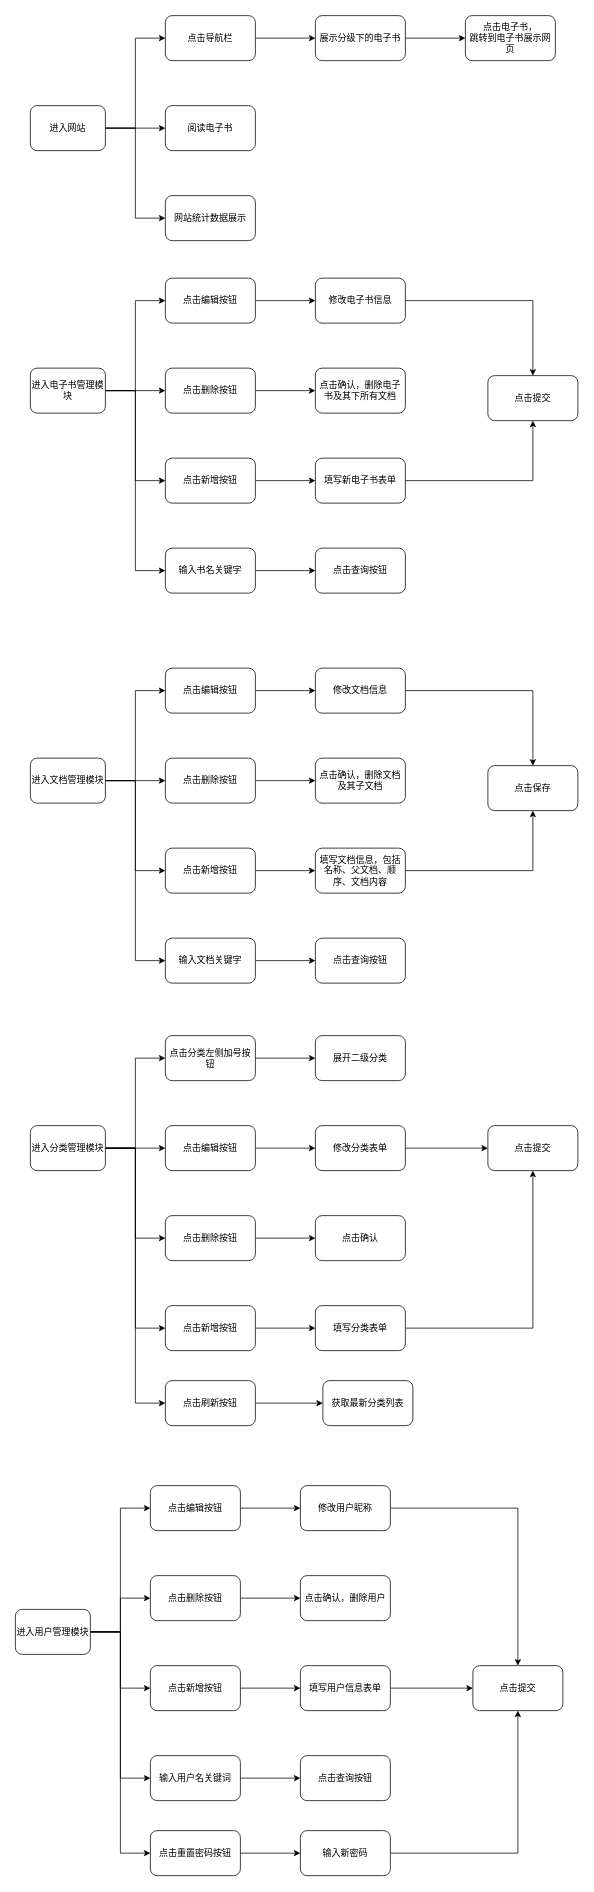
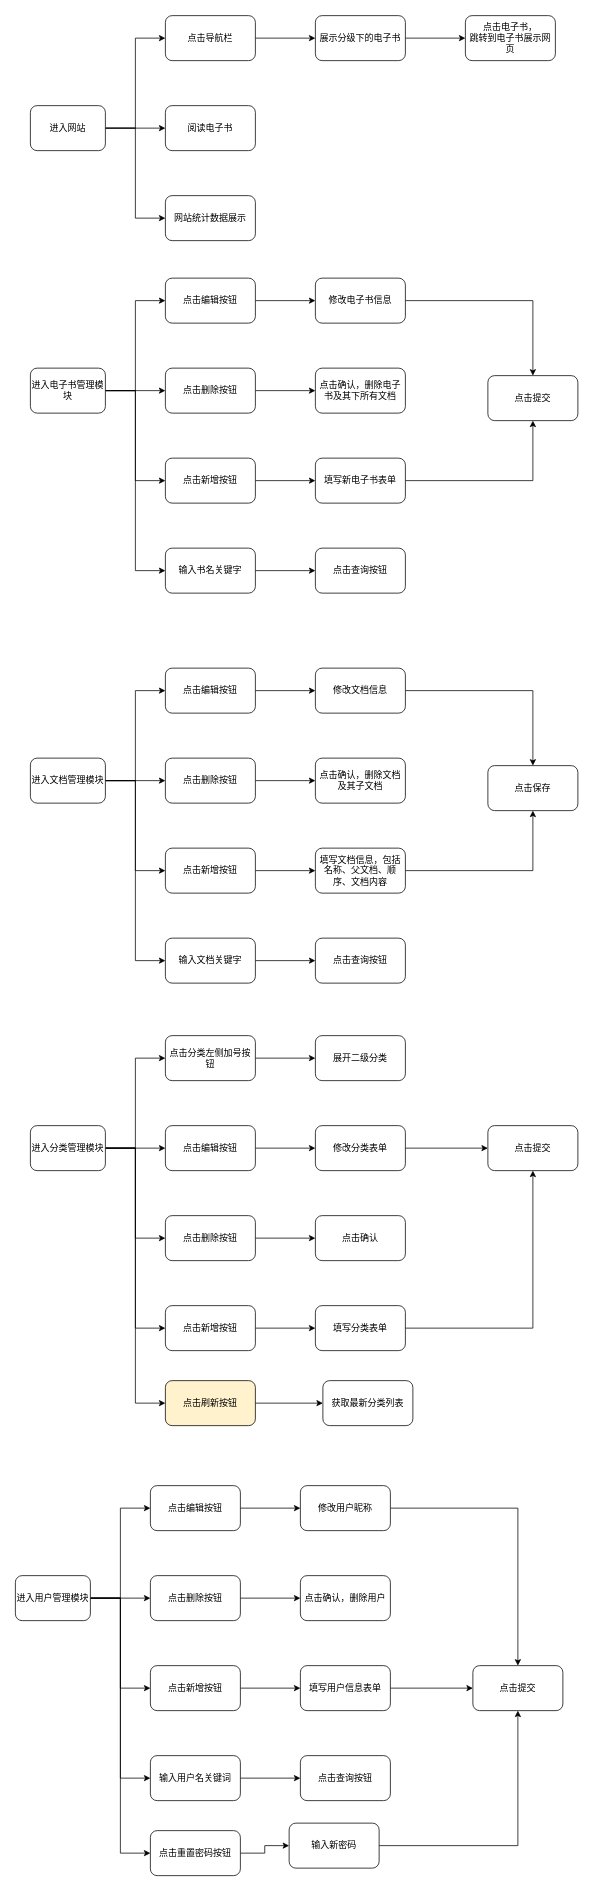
node "点击刷新按钮": fillcolor #ffffff -> #fff2cc
node "进入用户管理模块": moved (53, 1632) -> (53, 1598)
node "输入新密码": moved (345, 1853) -> (334, 1845)
